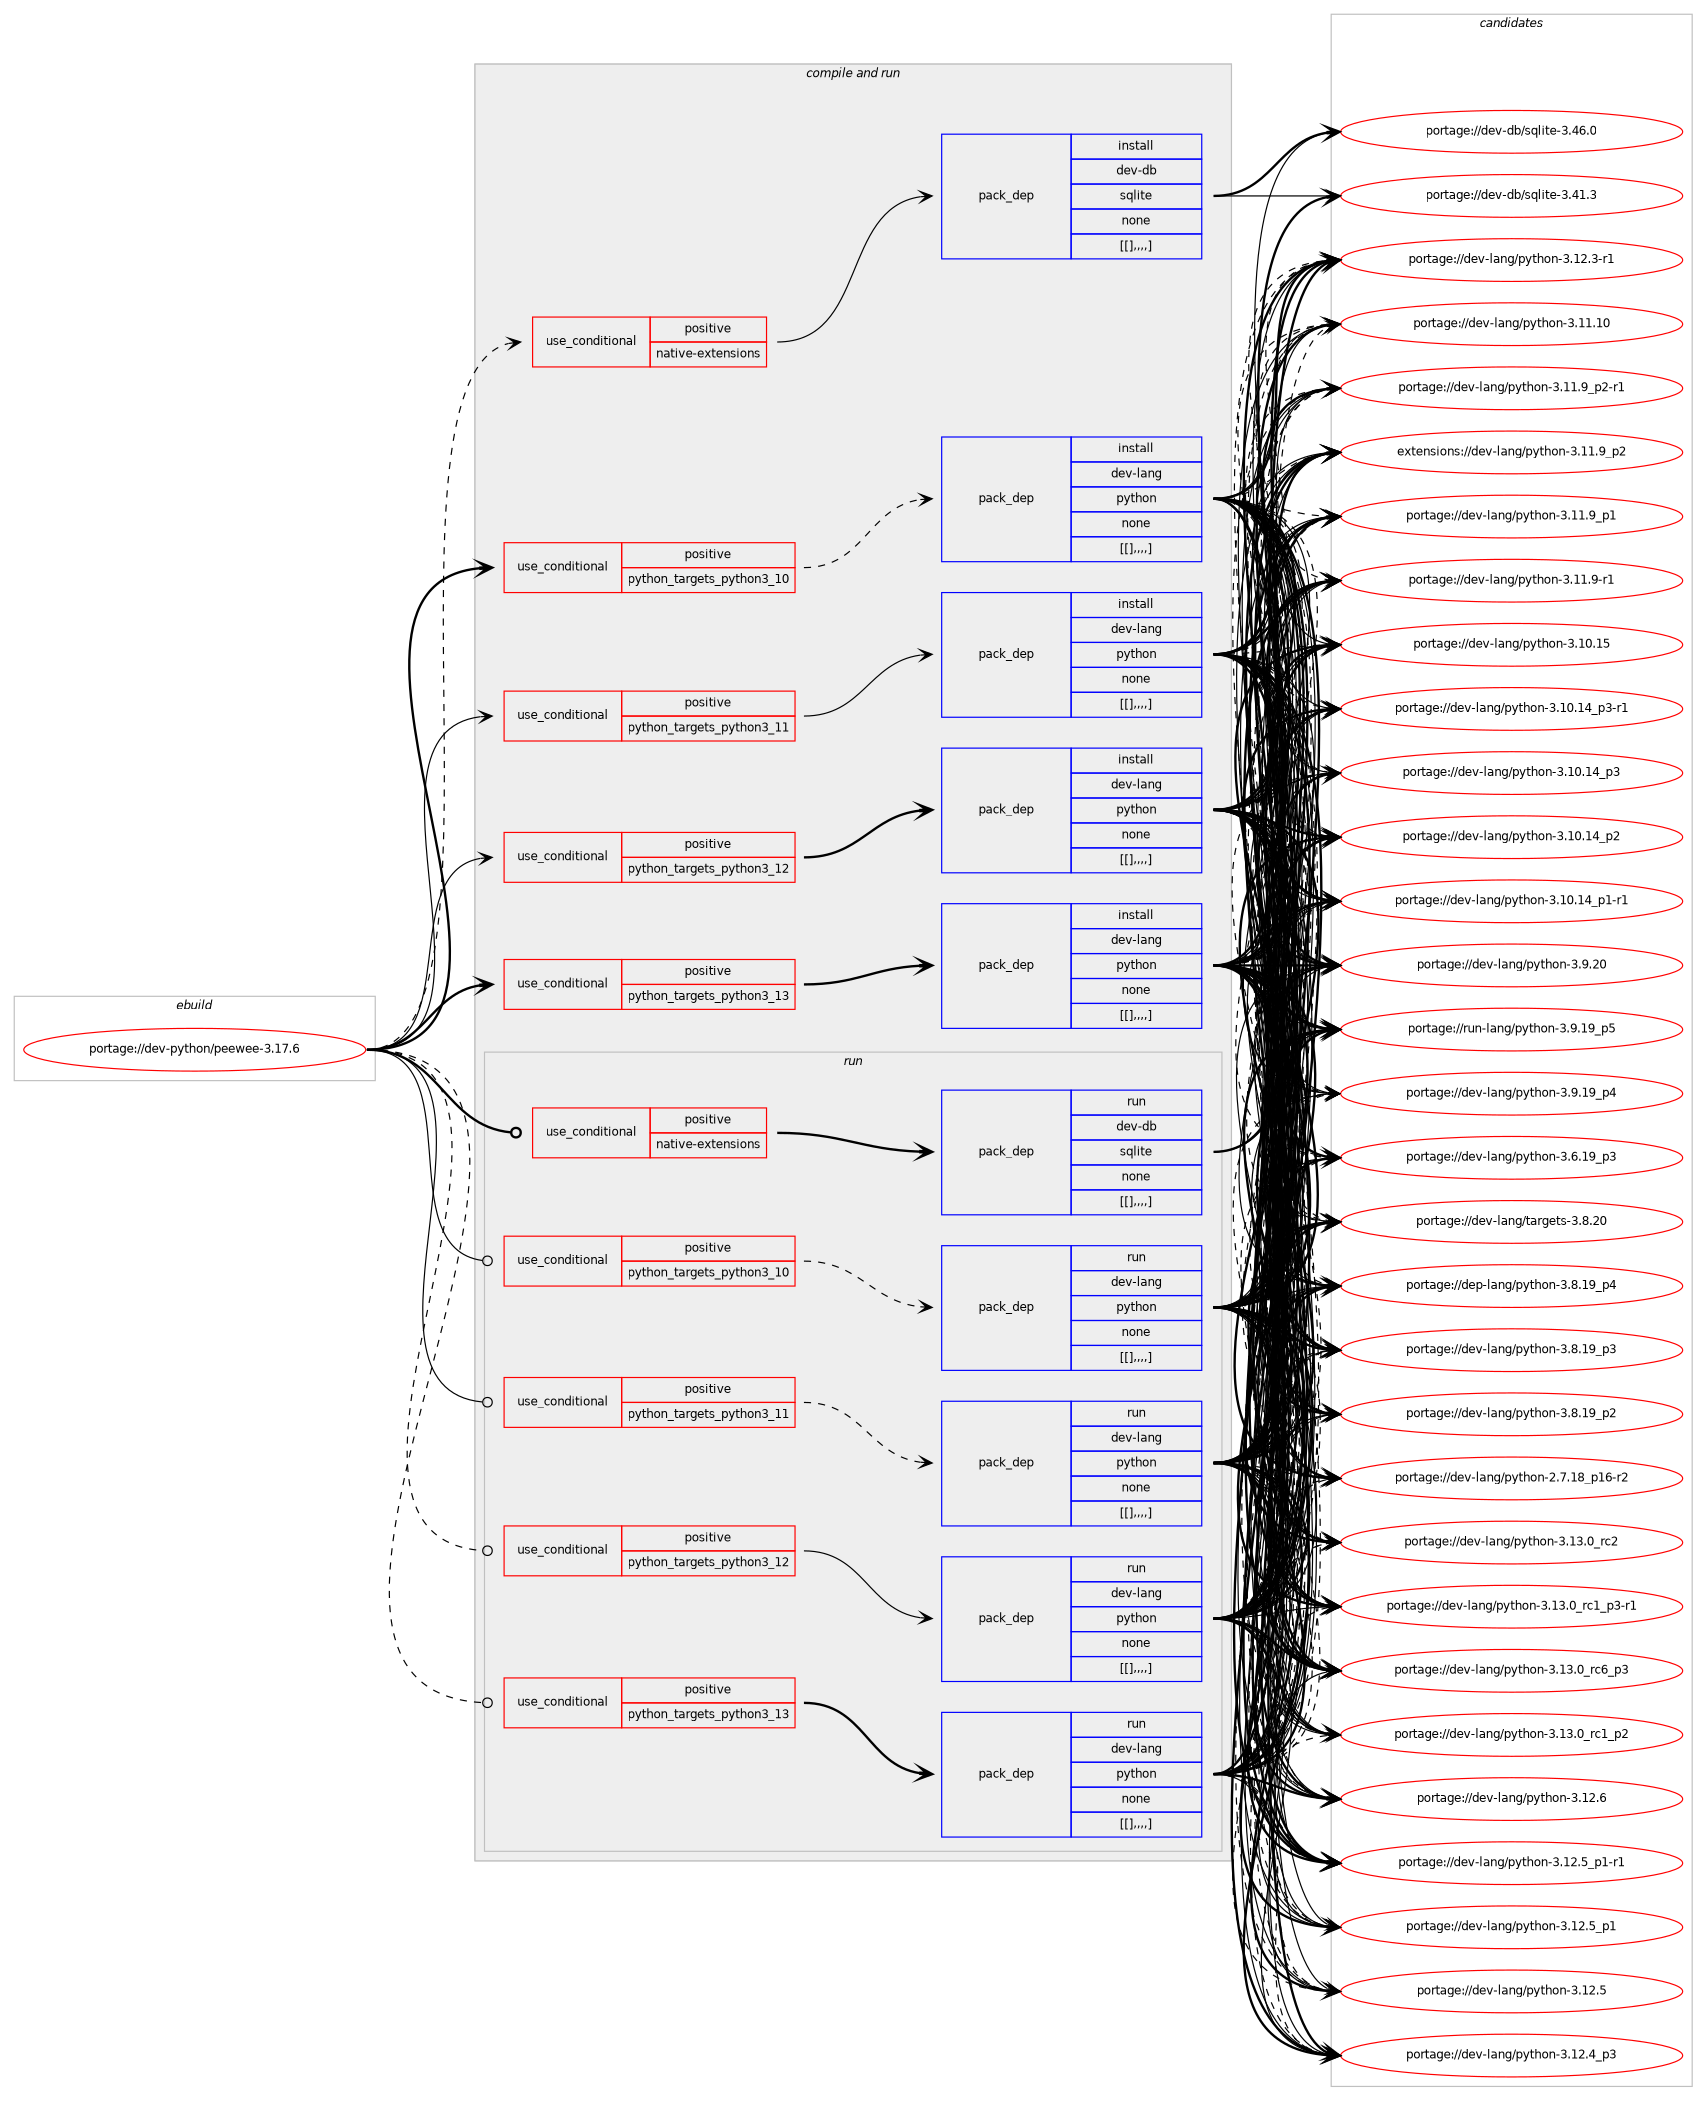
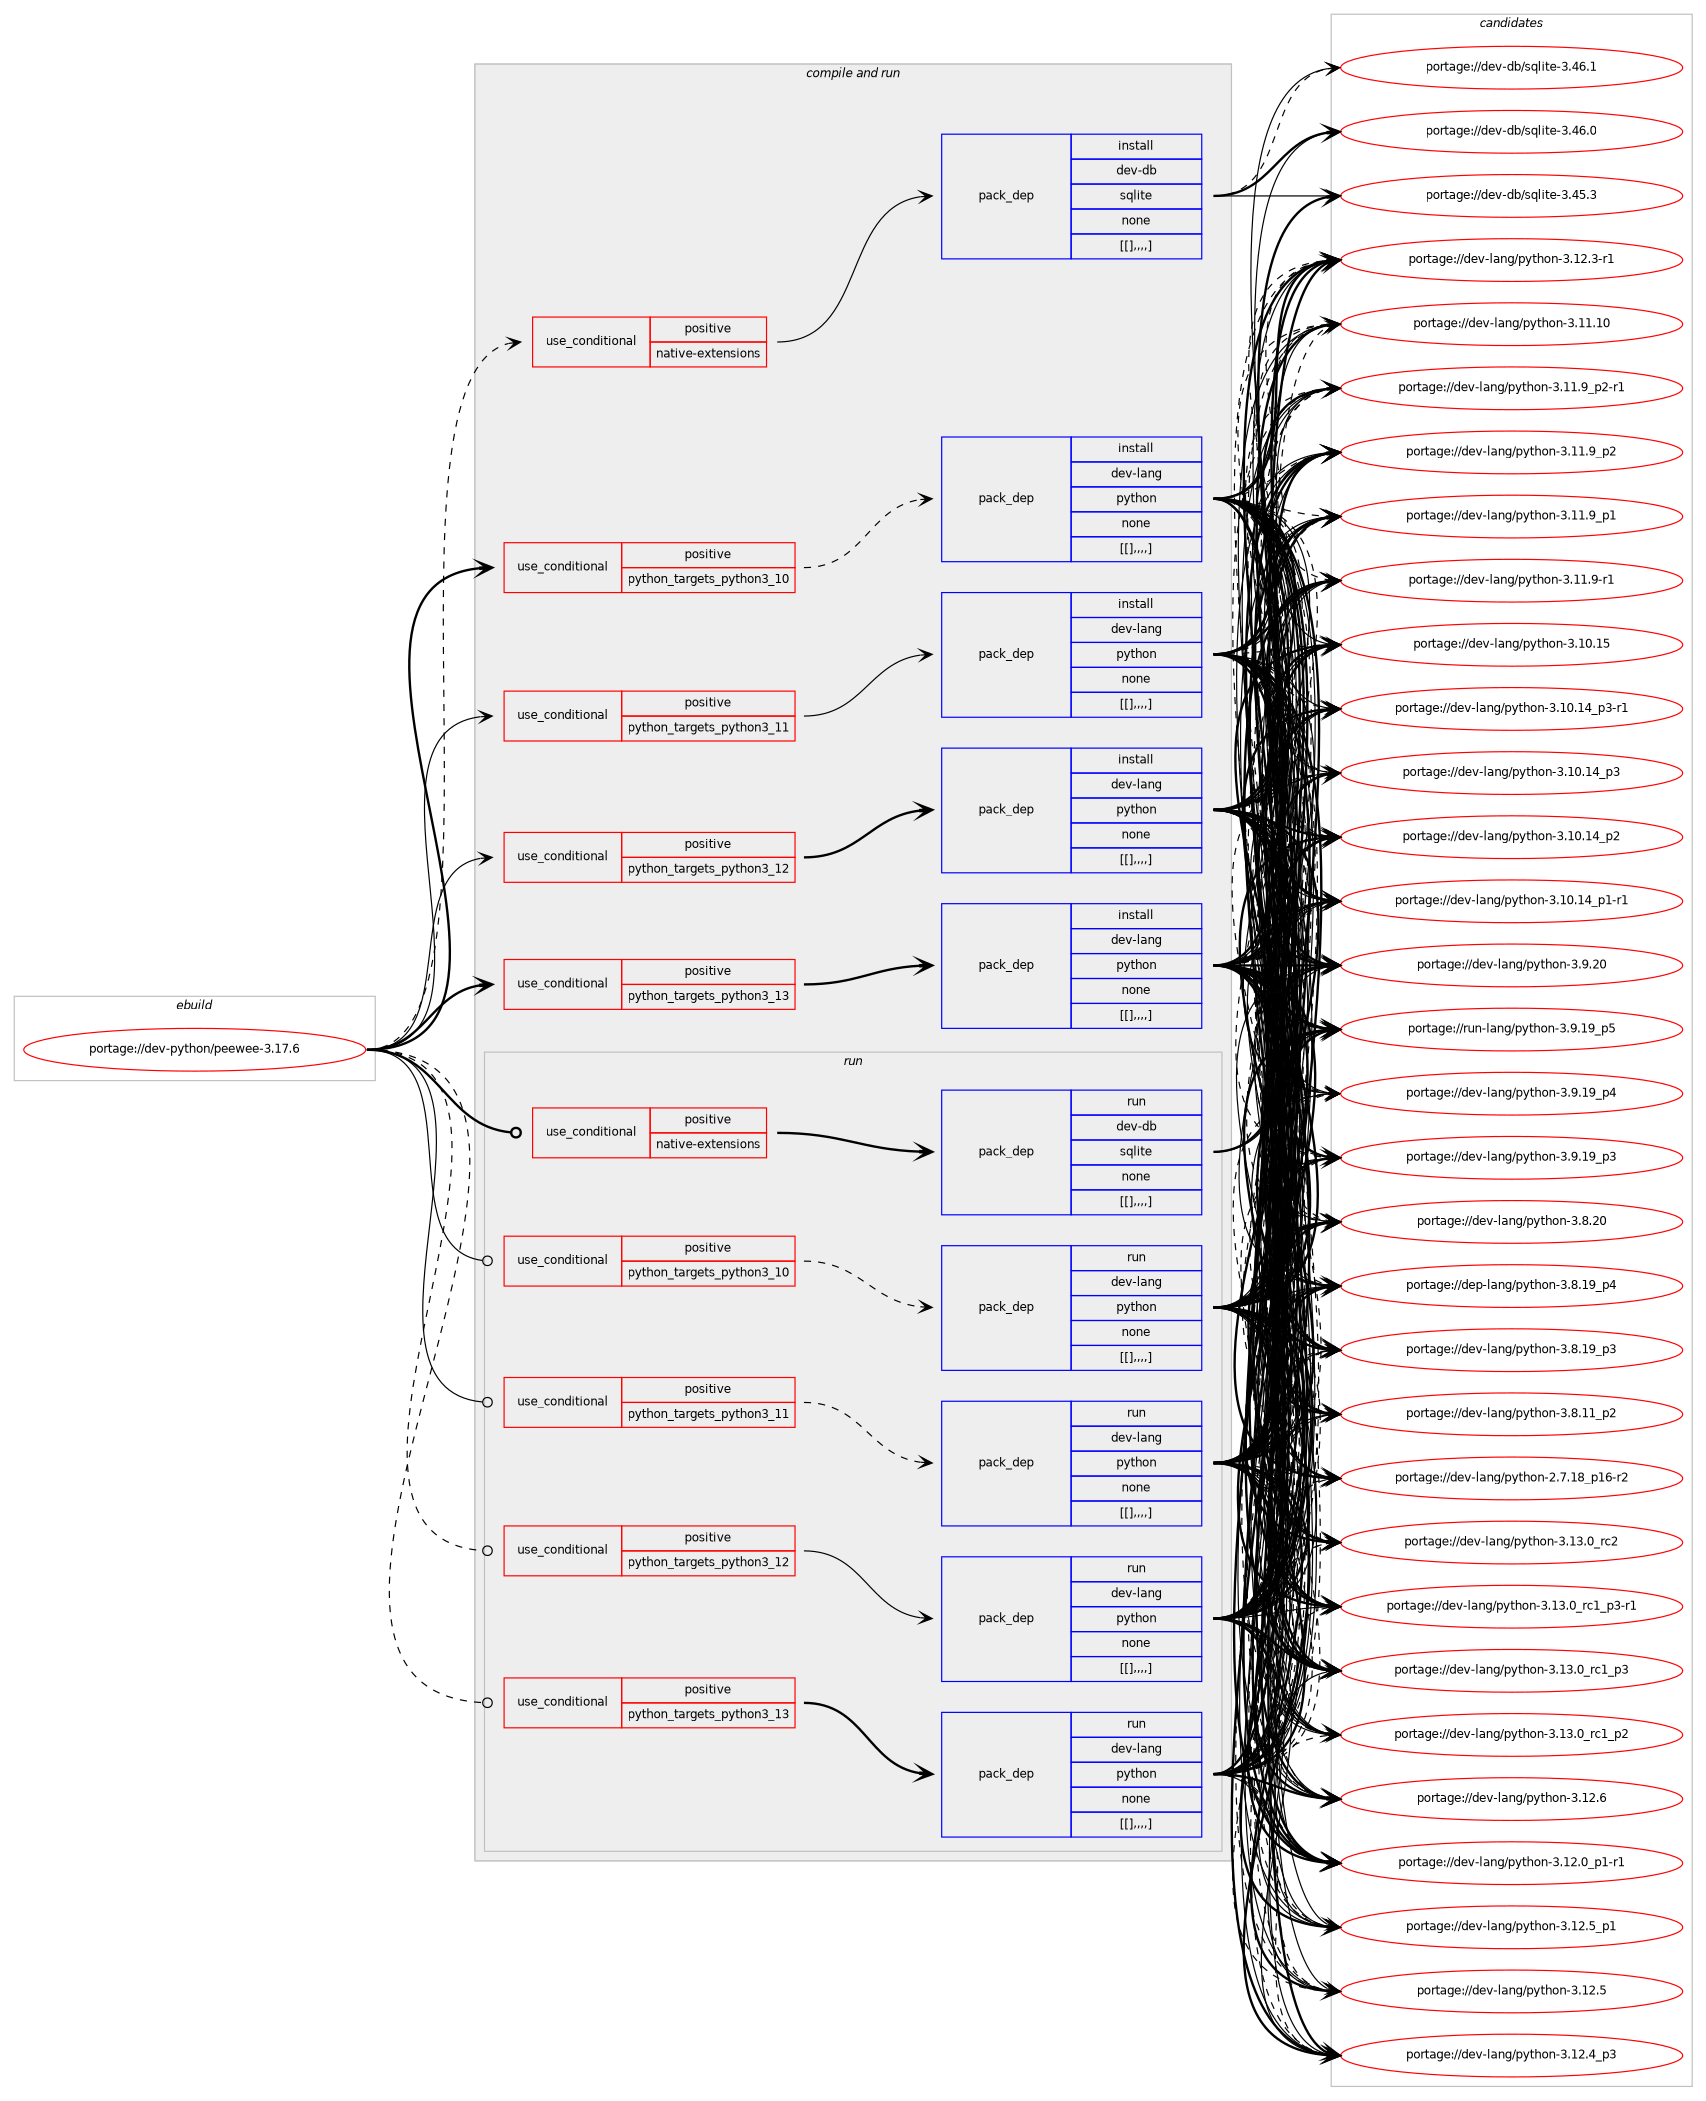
node "portage://dev-db/sqlite-3.46.1": added
node "portage://dev-db/sqlite-3.41.3": label "portage://dev-db/sqlite-3.41.3" -> "portage://dev-db/sqlite-3.45.3"
node "extensions://dev-lang/python-3.11.9_p2": label "extensions://dev-lang/python-3.11.9_p2" -> "portage://dev-lang/python-3.11.9_p2"
node "portage://dev-lang/python-3.6.19_p3": label "portage://dev-lang/python-3.6.19_p3" -> "portage://dev-lang/python-3.9.19_p3"
node "portage://dev-lang/targets-3.8.20": label "portage://dev-lang/targets-3.8.20" -> "portage://dev-lang/python-3.8.20"
node "portage://dev-lang/python-3.8.19_p2": label "portage://dev-lang/python-3.8.19_p2" -> "portage://dev-lang/python-3.8.11_p2"
node "portage://dev-lang/python-3.13.0_rc6_p3": label "portage://dev-lang/python-3.13.0_rc6_p3" -> "portage://dev-lang/python-3.13.0_rc1_p3"
node "portage://dev-lang/python-3.12.5_p1-r1": label "portage://dev-lang/python-3.12.5_p1-r1" -> "portage://dev-lang/python-3.12.0_p1-r1"
